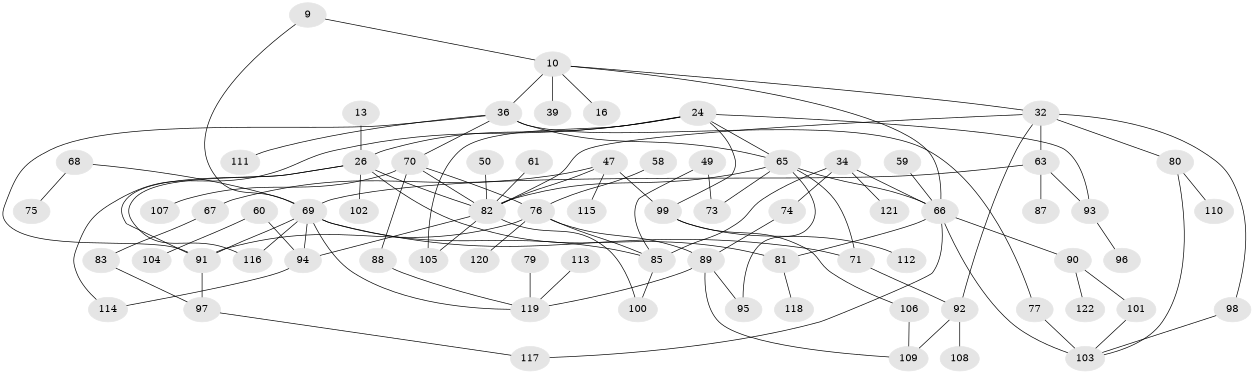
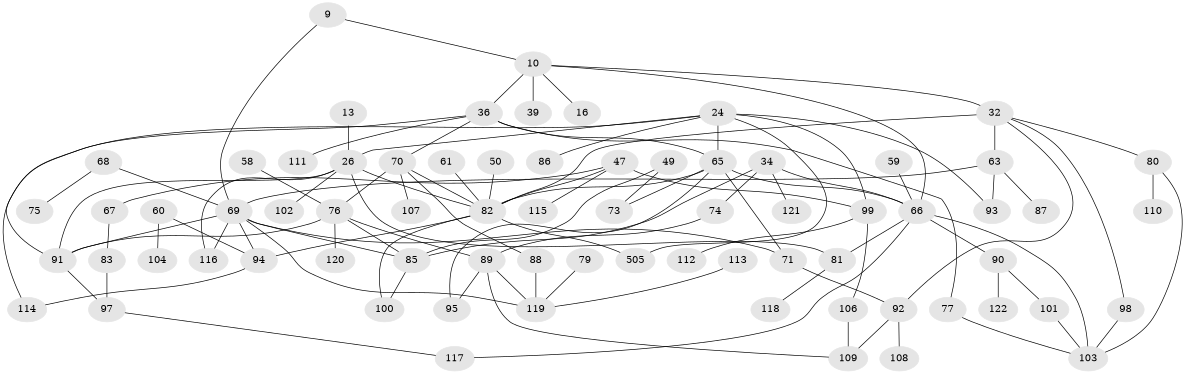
node "86": added
node "105": label "105" -> "505"
node "96": removed
